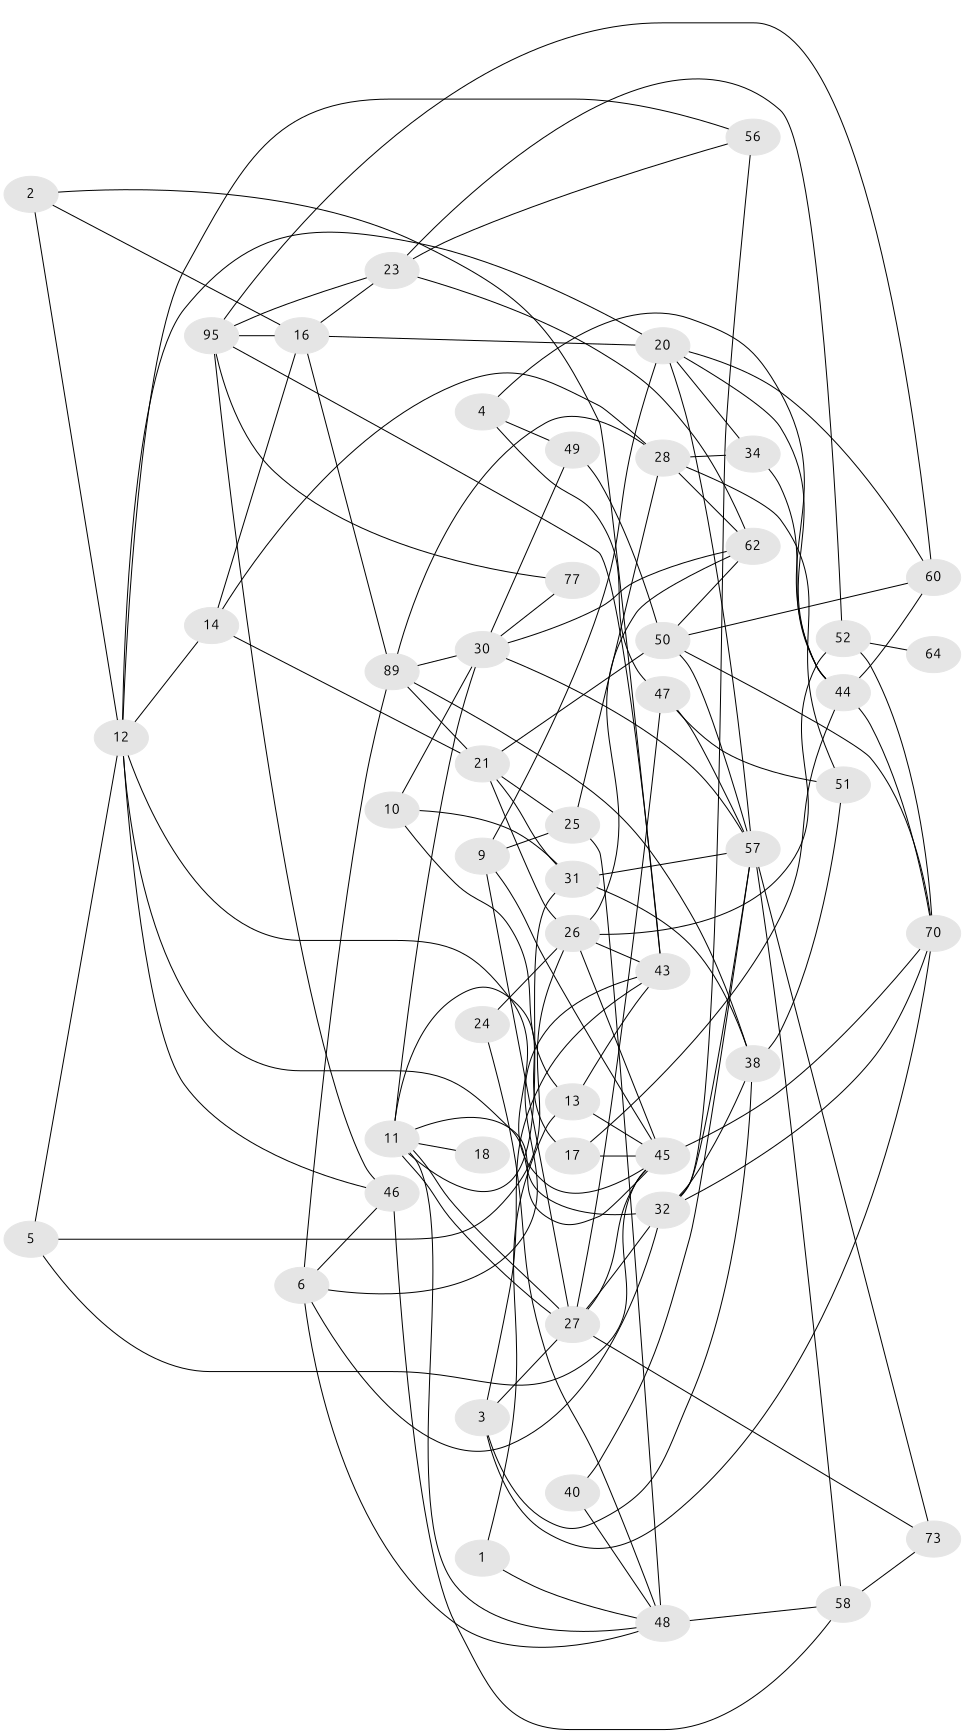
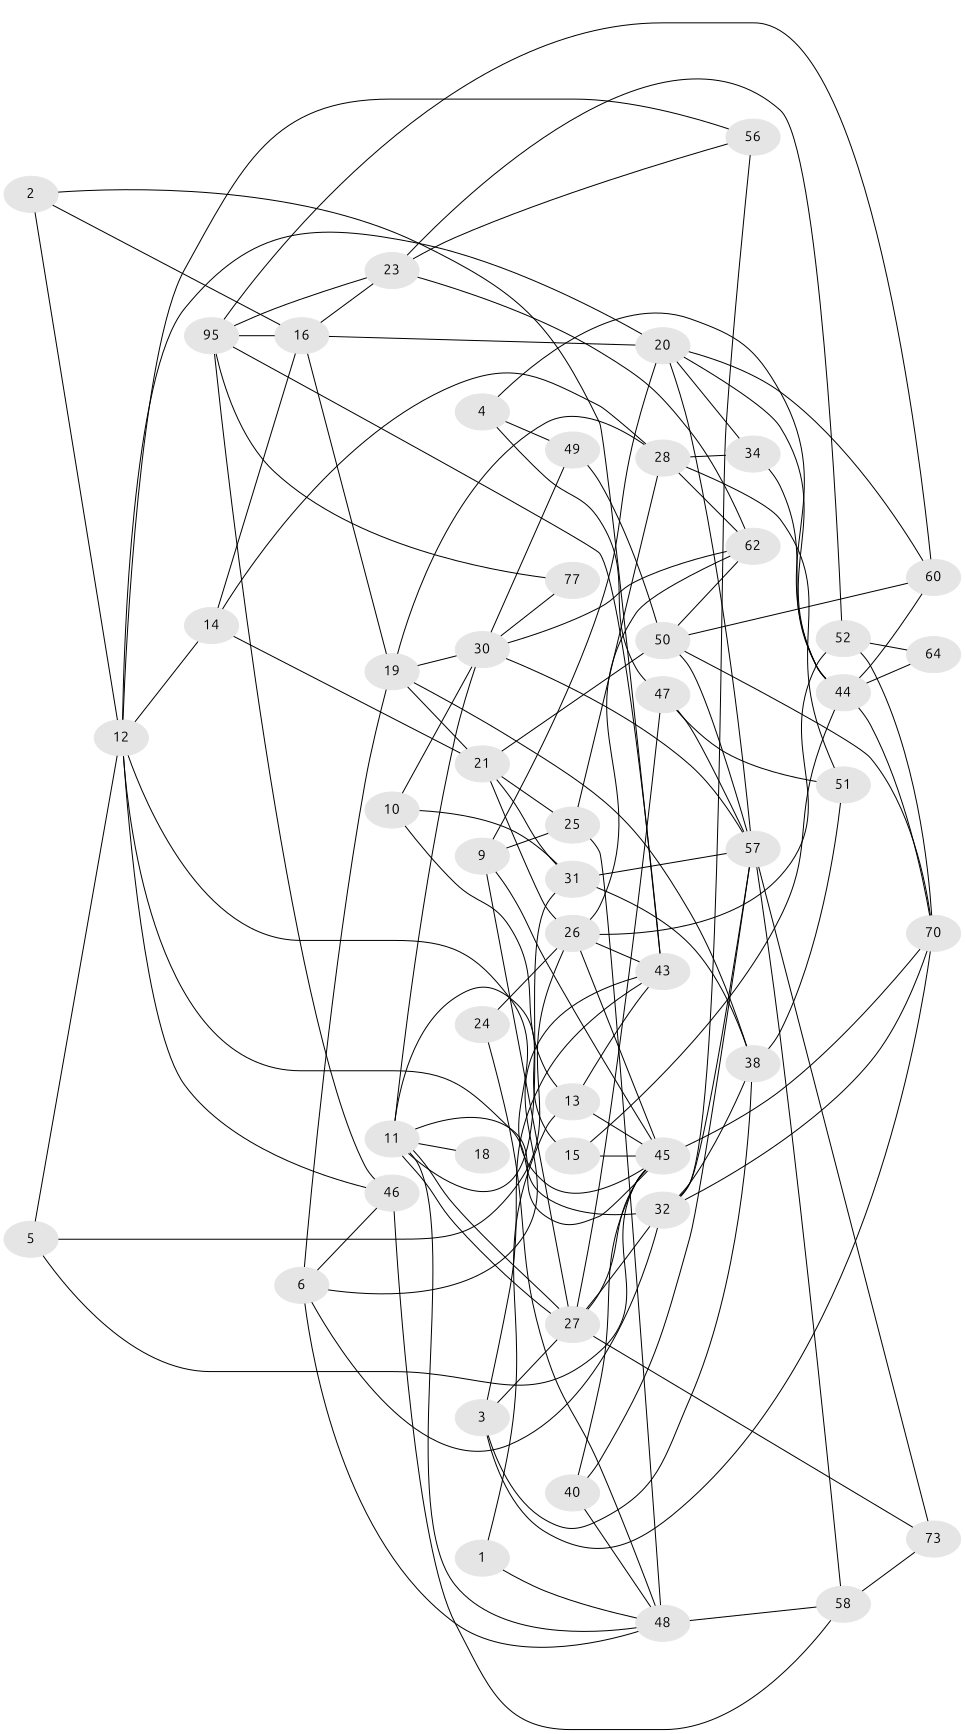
node "89": label "89" -> "19"
edge "64" -- "44": added
node "17": label "17" -> "15"
edge "45" -- "40": added
